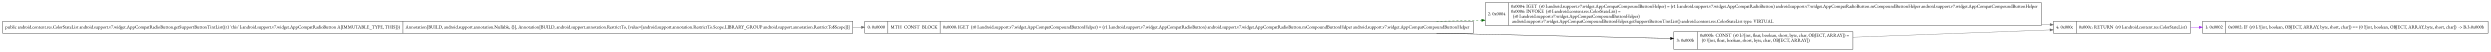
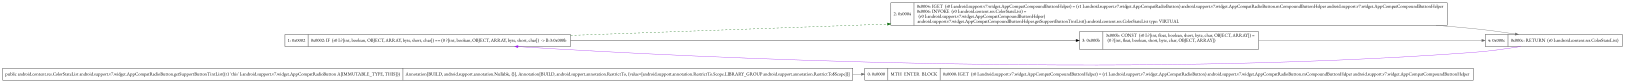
edge "0: 0x0000" -> "2: 0x0004": now "1: 0x0002" -> "2: 0x0004"
node "0: 0x0000": text "MTH_CONST_BLOCK" -> "MTH_ENTER_BLOCK"
edge "0: 0x0000" -> "3: 0x000b": now "1: 0x0002" -> "3: 0x000b"
